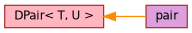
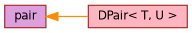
edge "pair" -> "DPair< T, U >": reversed
